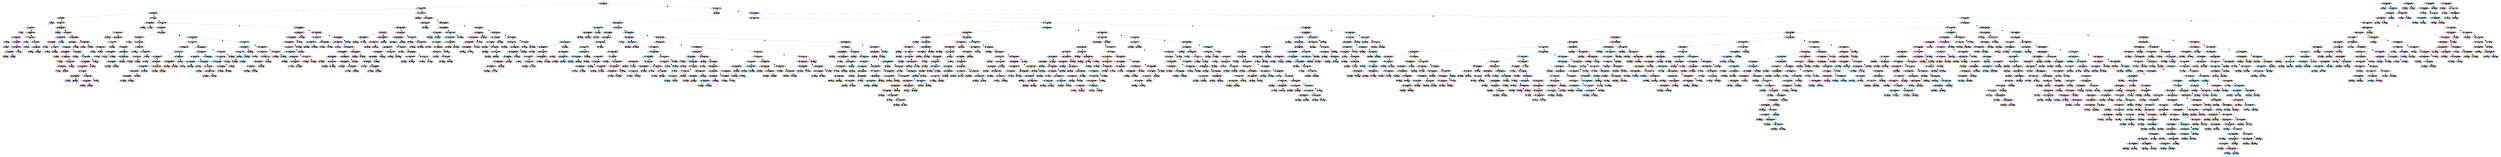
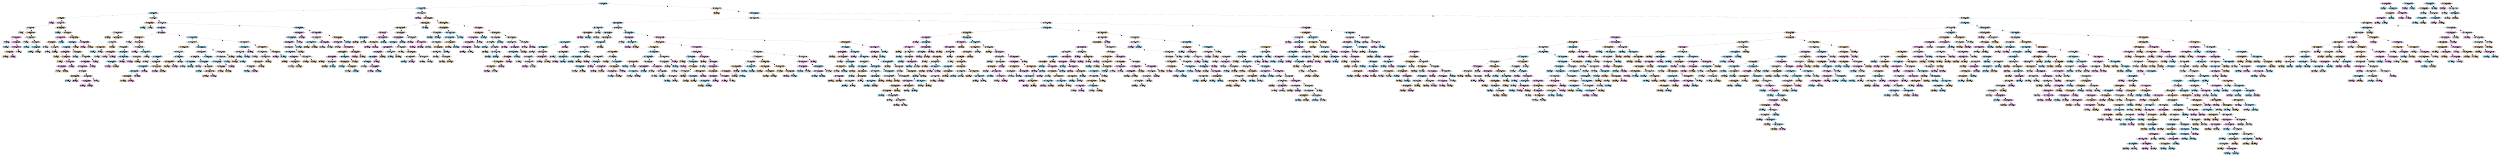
node "(1704) Class=0": removed
